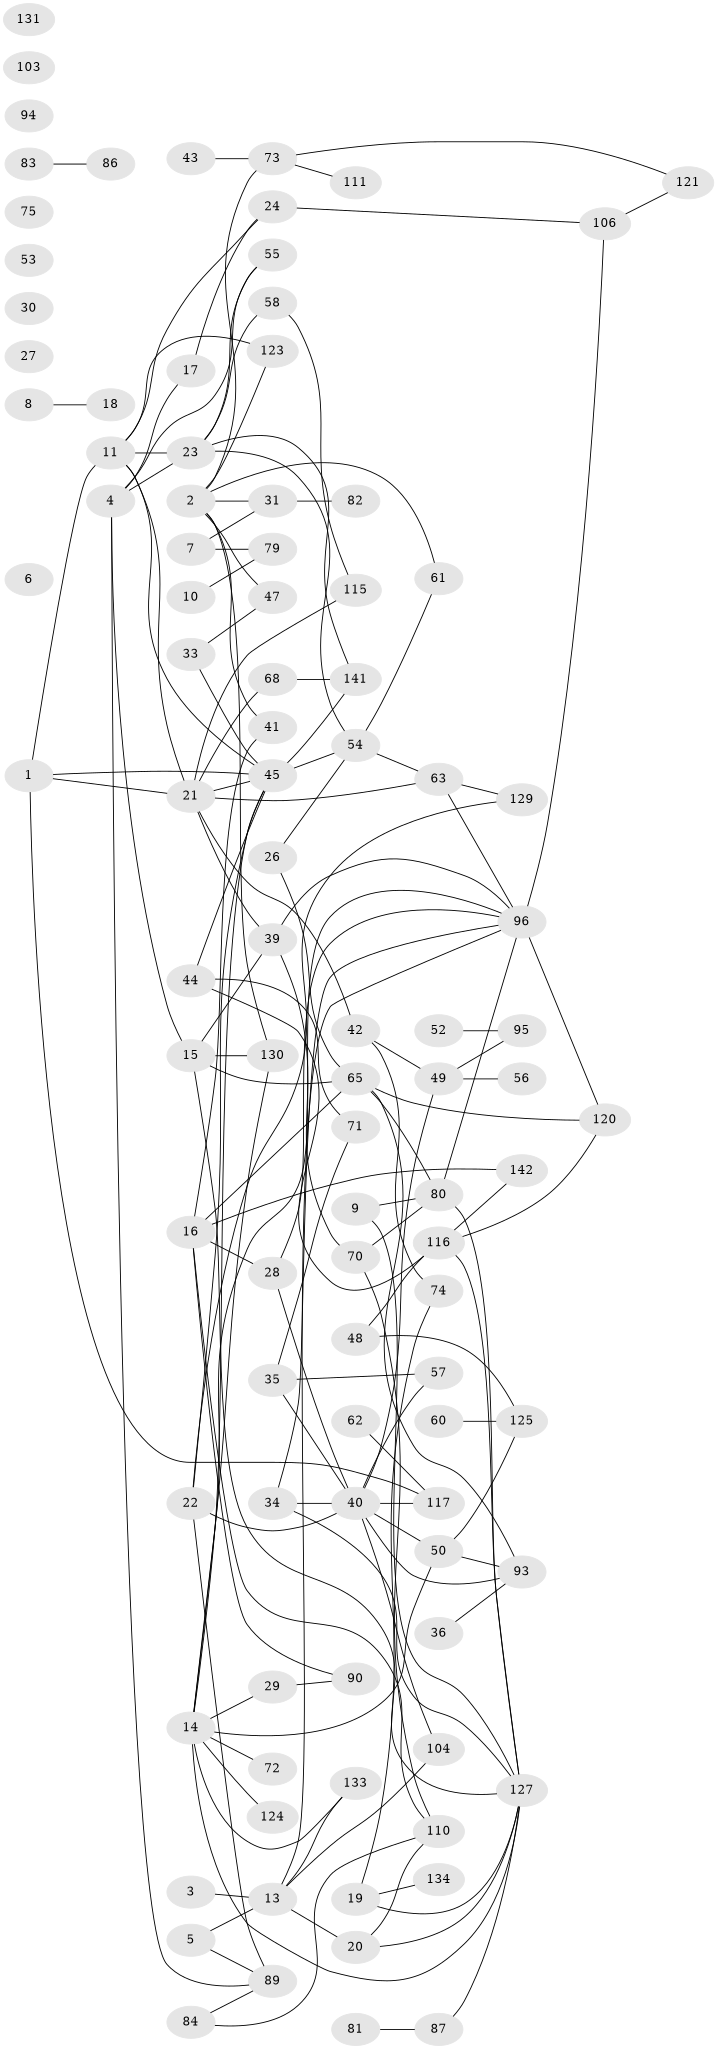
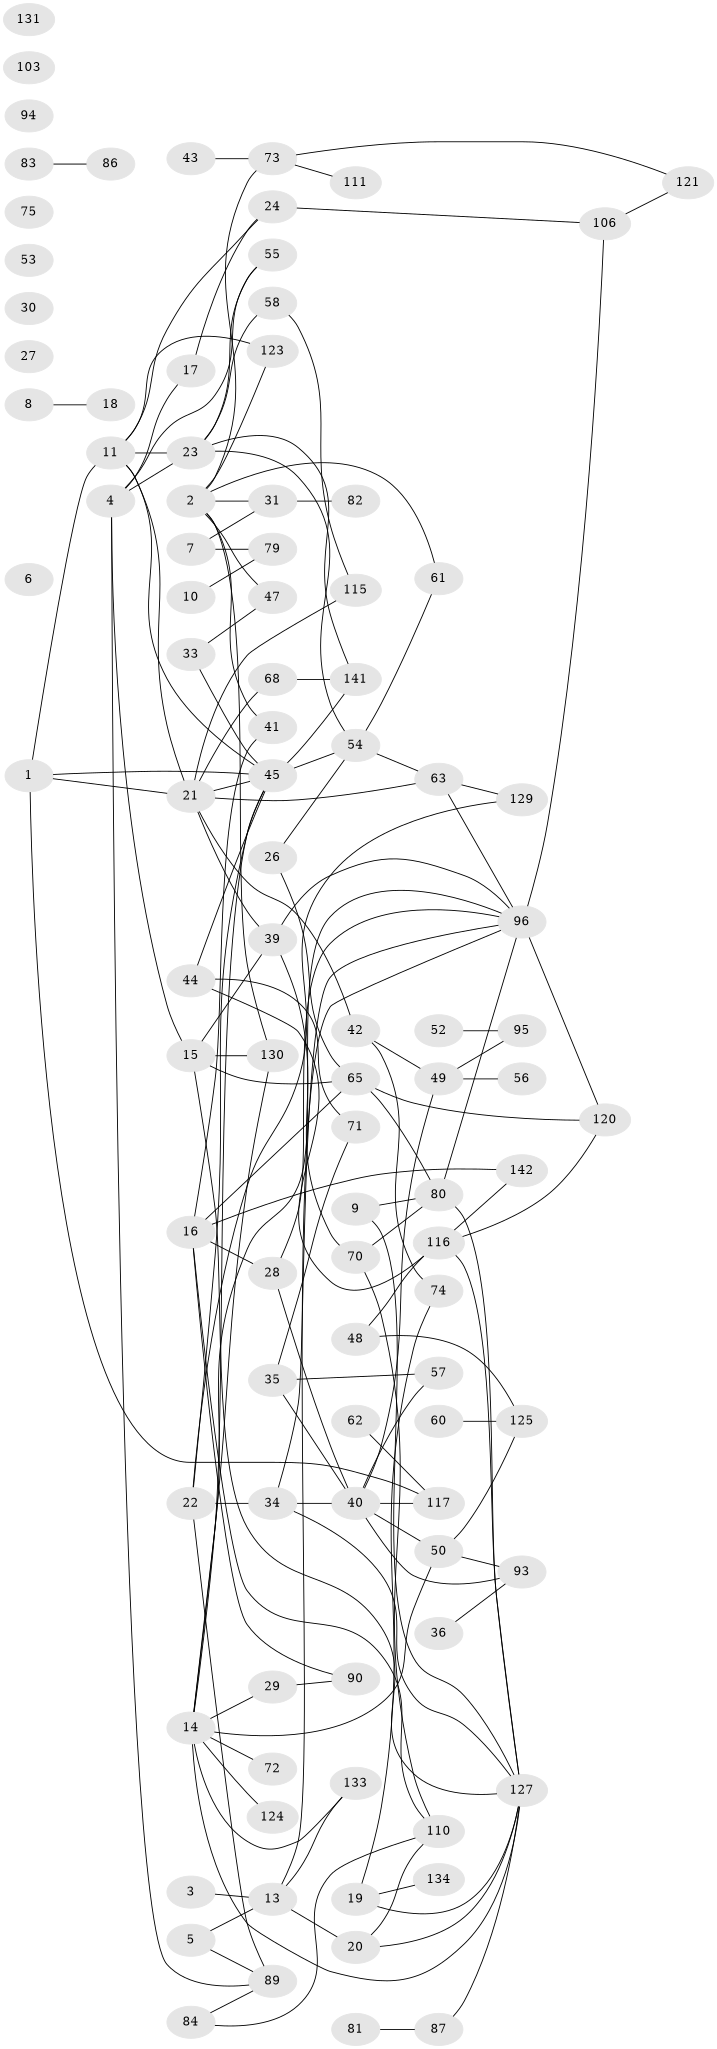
edge "65" -- "93": removed
edge "22" -- "40": now "22" -- "34"
node "104": removed
